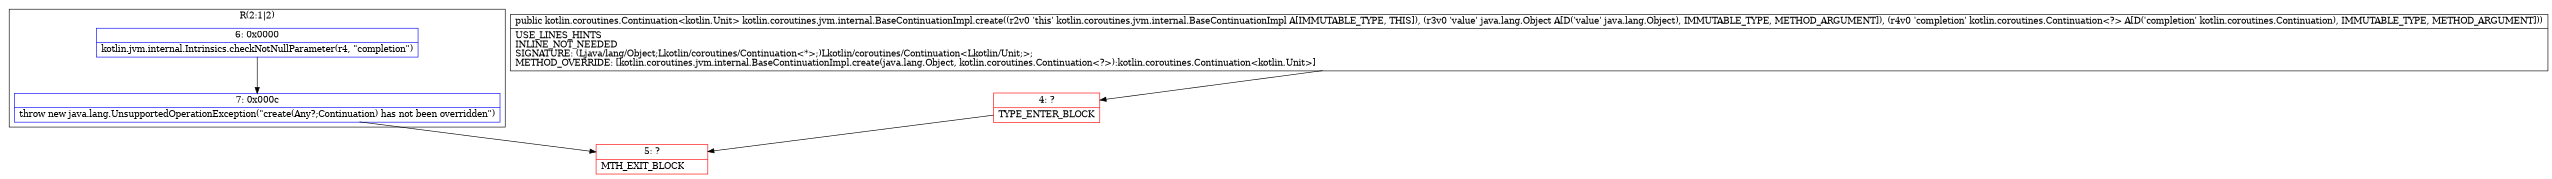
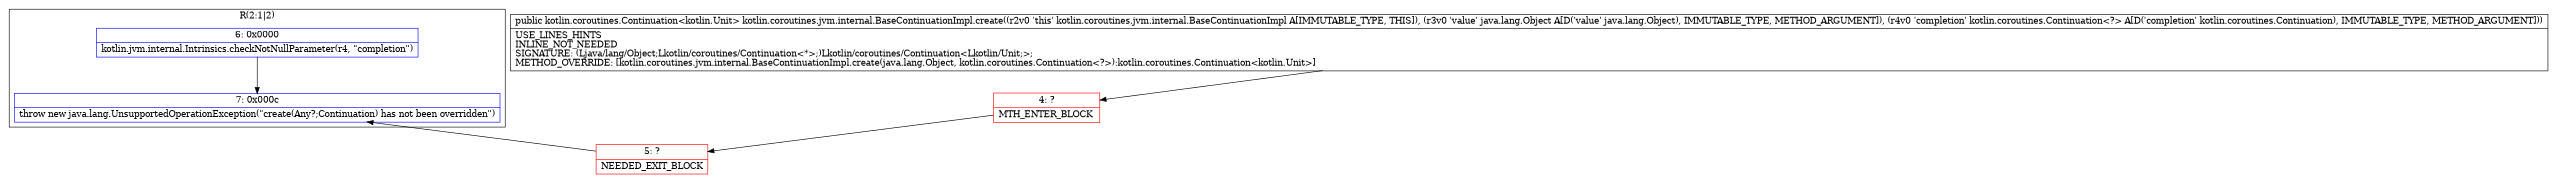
node "4: ?": text "TYPE_ENTER_BLOCK" -> "MTH_ENTER_BLOCK"
edge "7: 0x000c" -> "5: ?": reversed
node "5: ?": text "MTH_EXIT_BLOCK" -> "NEEDED_EXIT_BLOCK"
